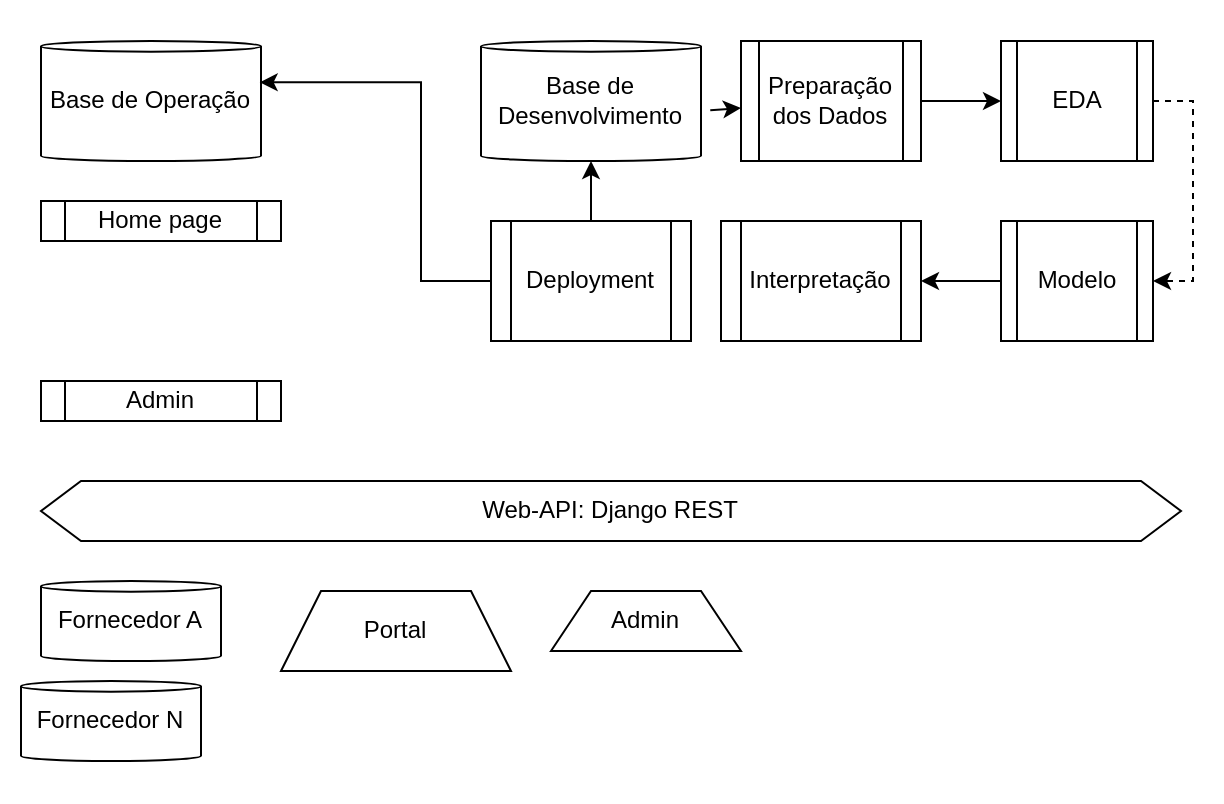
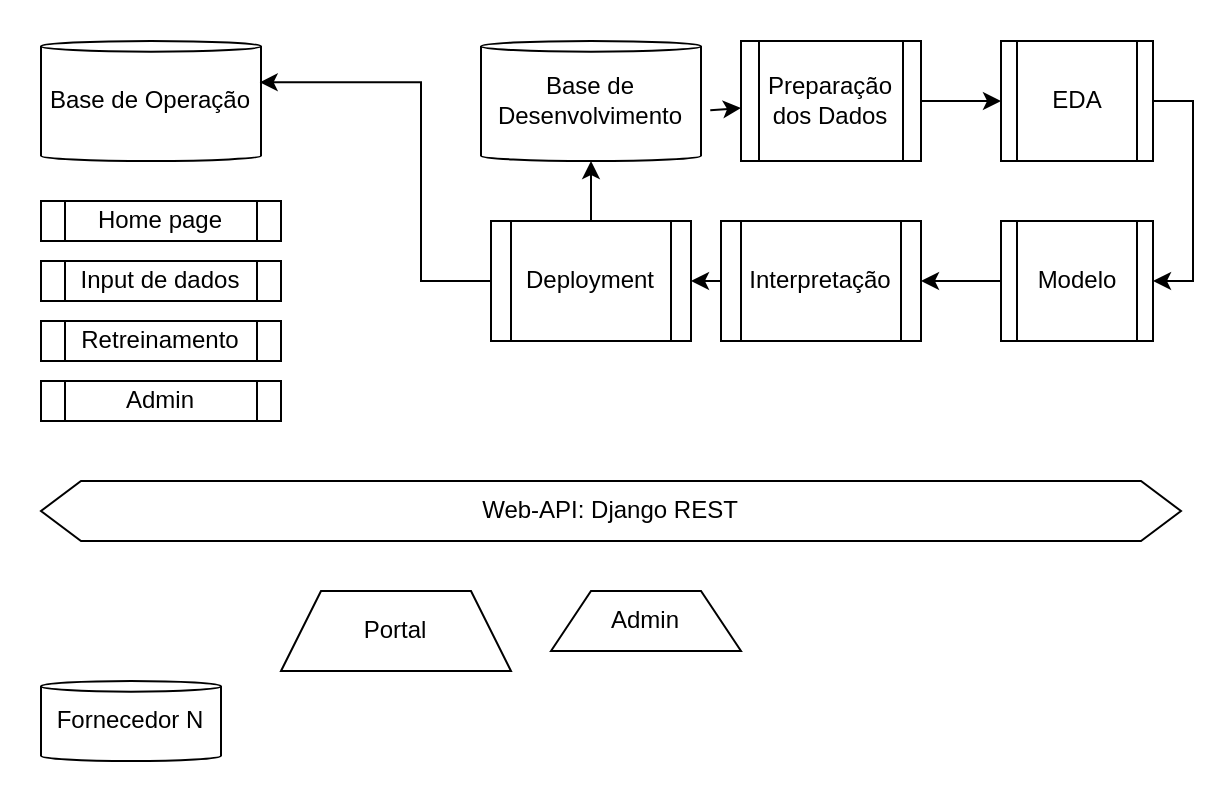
edge "EDA" -> "Modelo": style dashed -> solid
node "Input de dados": added
edge "Interpretação" -> "Deployment": added
node "Retreinamento": added
node "Fornecedor A": removed
node "Fornecedor N": moved (111, 721) -> (131, 721)
